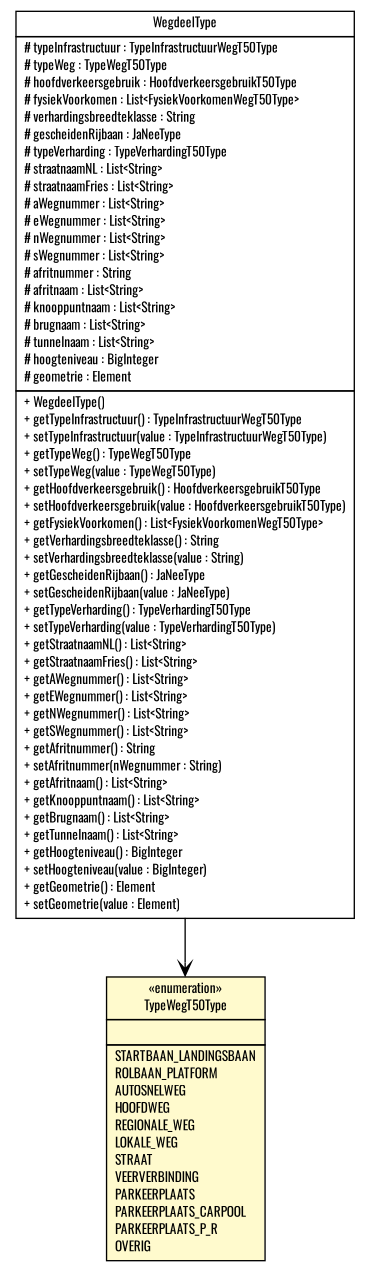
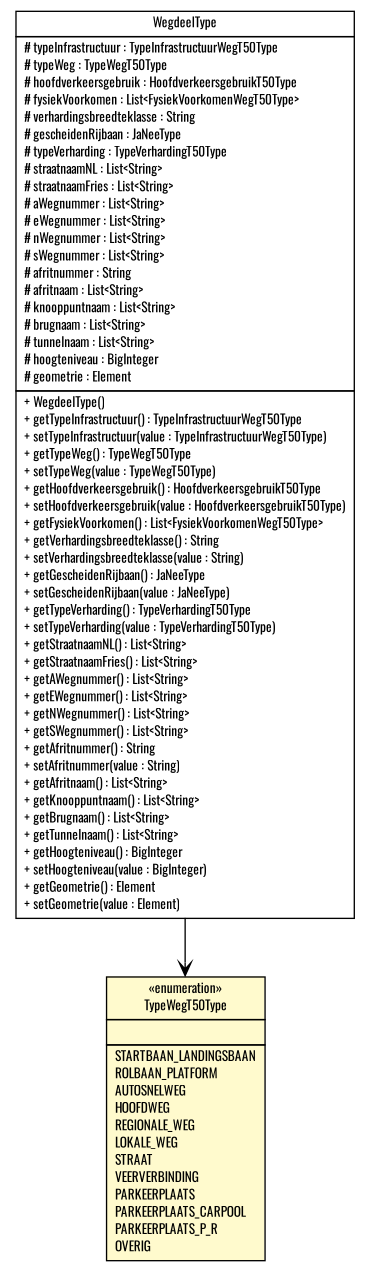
node "WegdeelType": text "+ setAfritnummer(nWegnummer : String)" -> "+ setAfritnummer(value : String)"
